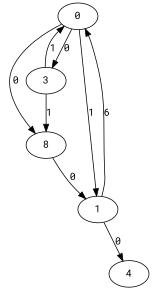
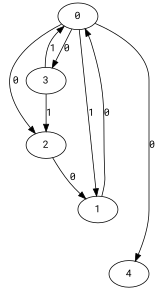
edge "1" -> "0": label "6" -> "0"
node "8": label "8" -> "2"
edge "1" -> "4": now "0" -> "4"
